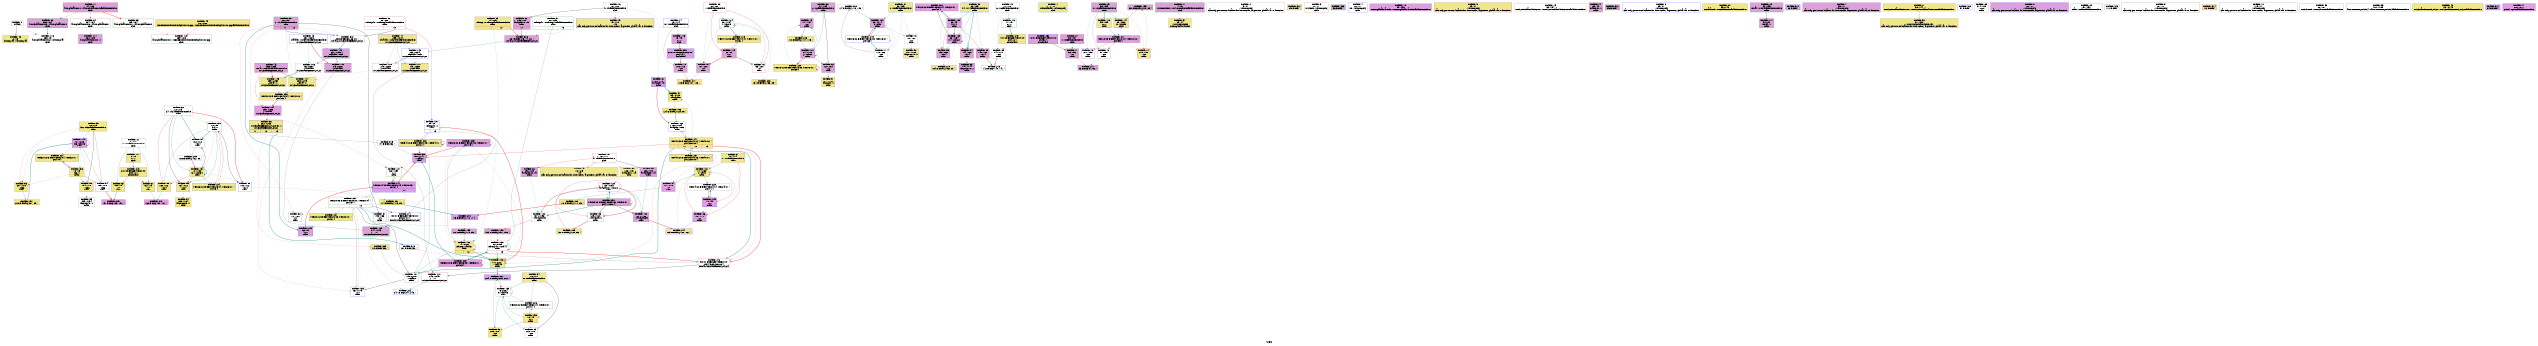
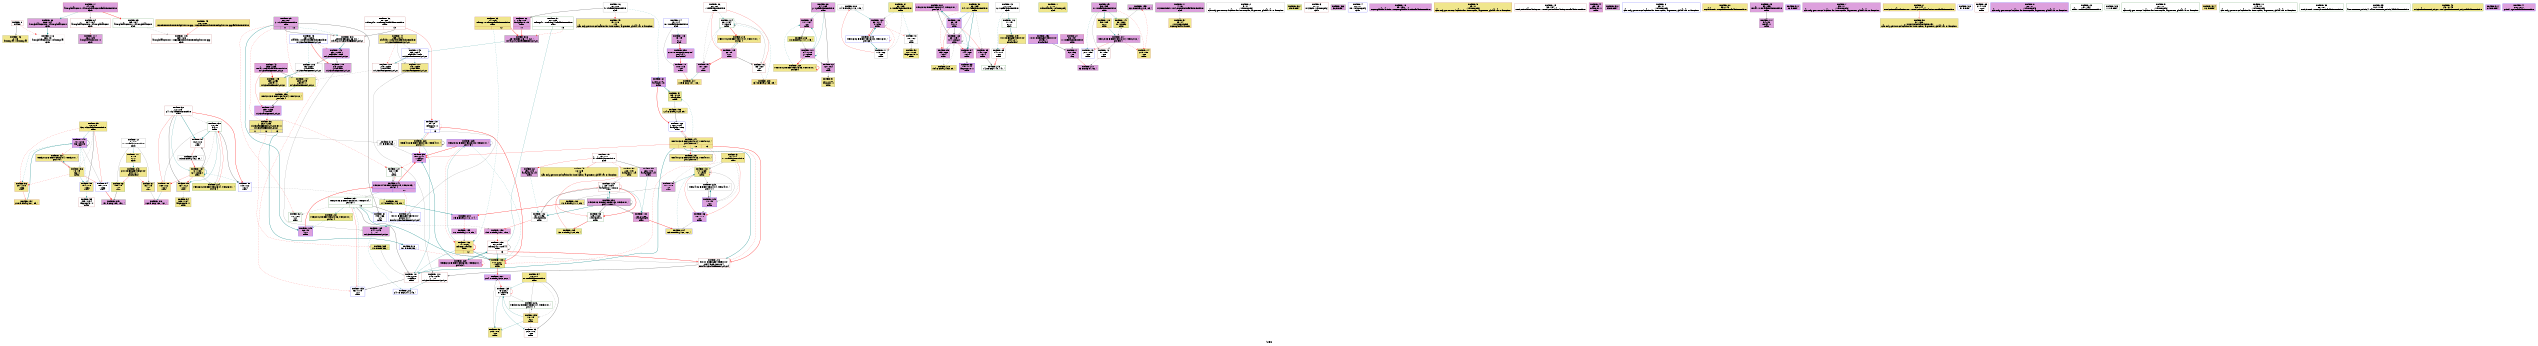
node "NodeID: 71": text "main" -> "dec"
